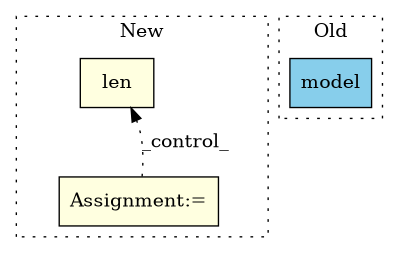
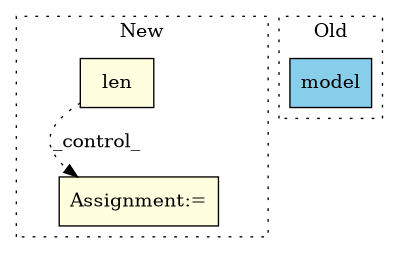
edge "Assignment:=" -> "len": reversed
